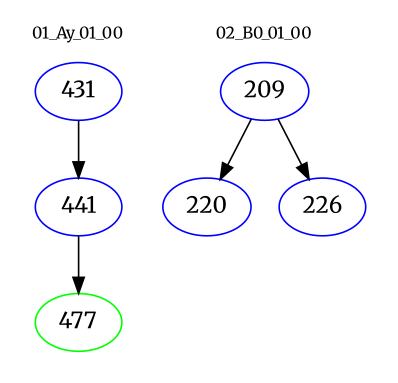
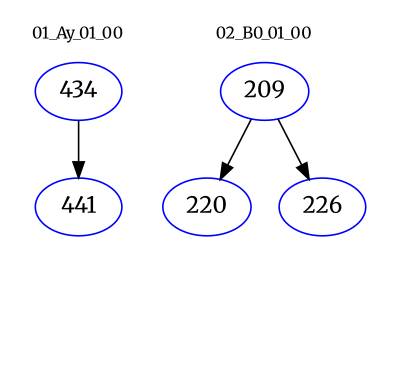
node "431": label "431" -> "434"
node "477": removed
